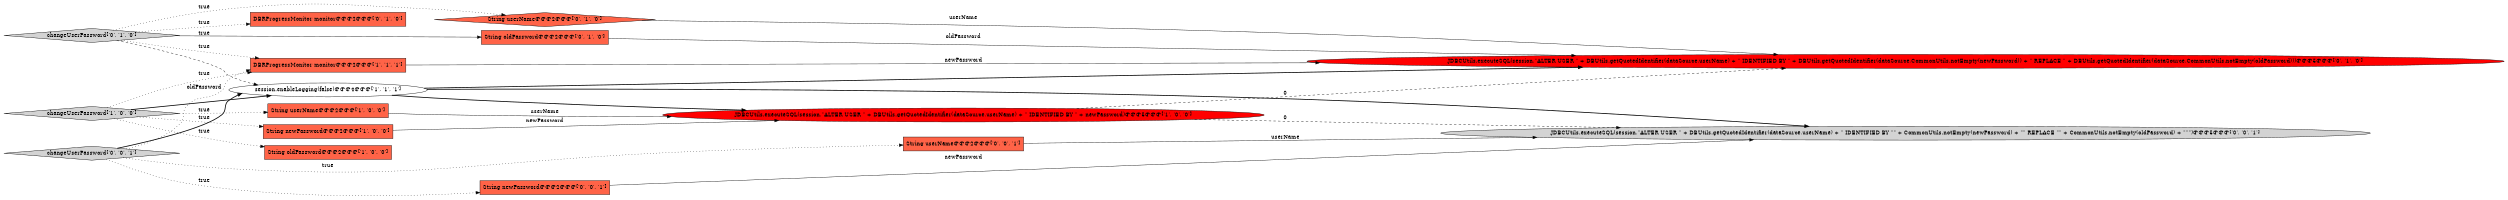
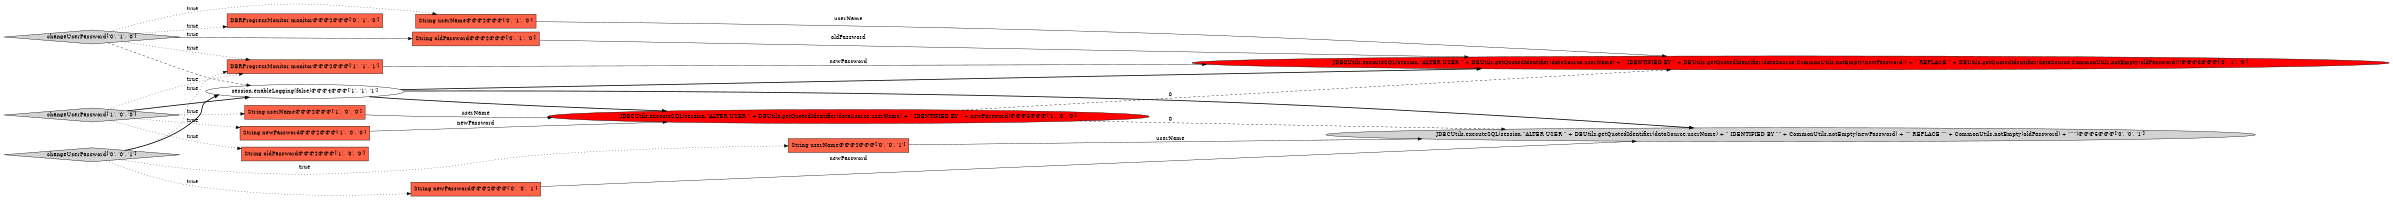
node "String userName@@@2@@@['0', '1', '0']": shape diamond -> box
edge "changeUserPassword['0', '0', '1']" -> "DBRProgressMonitor monitor@@@2@@@['1', '1', '1']": label "oldPassword" -> "true"
